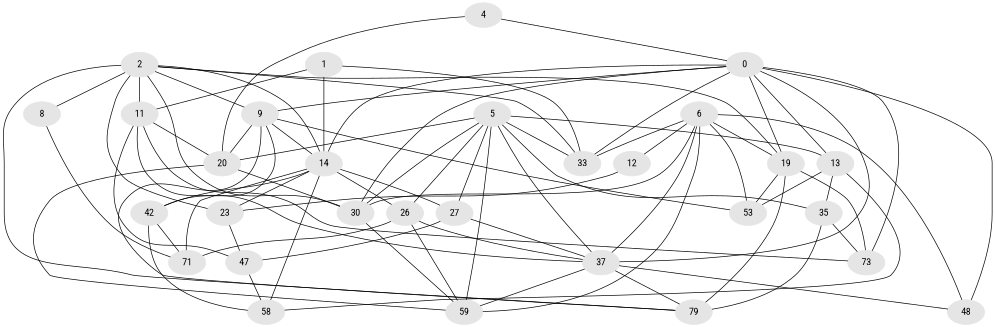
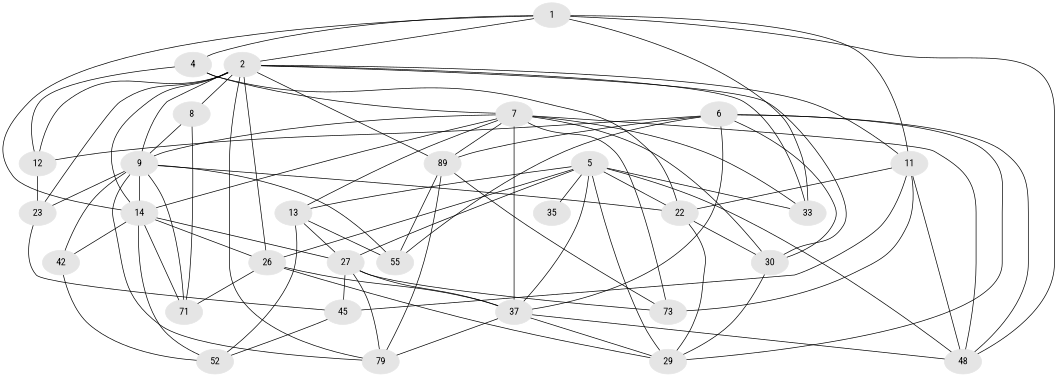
edge "1" -- "4": added
edge "1" -- "2": added
edge "1" -- "48": added
node "0": label "0" -> "7"
edge "2" -- "12": added
edge "4" -- "12": added
edge "6" -- "33": removed
edge "8" -- "9": added
edge "5" -- "30": now "5" -- "48"
node "20": label "20" -> "22"
edge "2" -- "26": added
node "19": label "19" -> "89"
edge "14" -- "23": now "9" -- "23"
edge "13" -- "35": now "13" -- "27"
node "53": label "53" -> "55"
edge "11" -- "37": now "11" -- "48"
edge "42" -- "71": now "9" -- "71"
edge "35" -- "73": now "27" -- "73"
node "47": label "47" -> "45"
edge "35" -- "79": now "27" -- "79"
node "58": label "58" -> "52"
node "59": label "59" -> "29"
